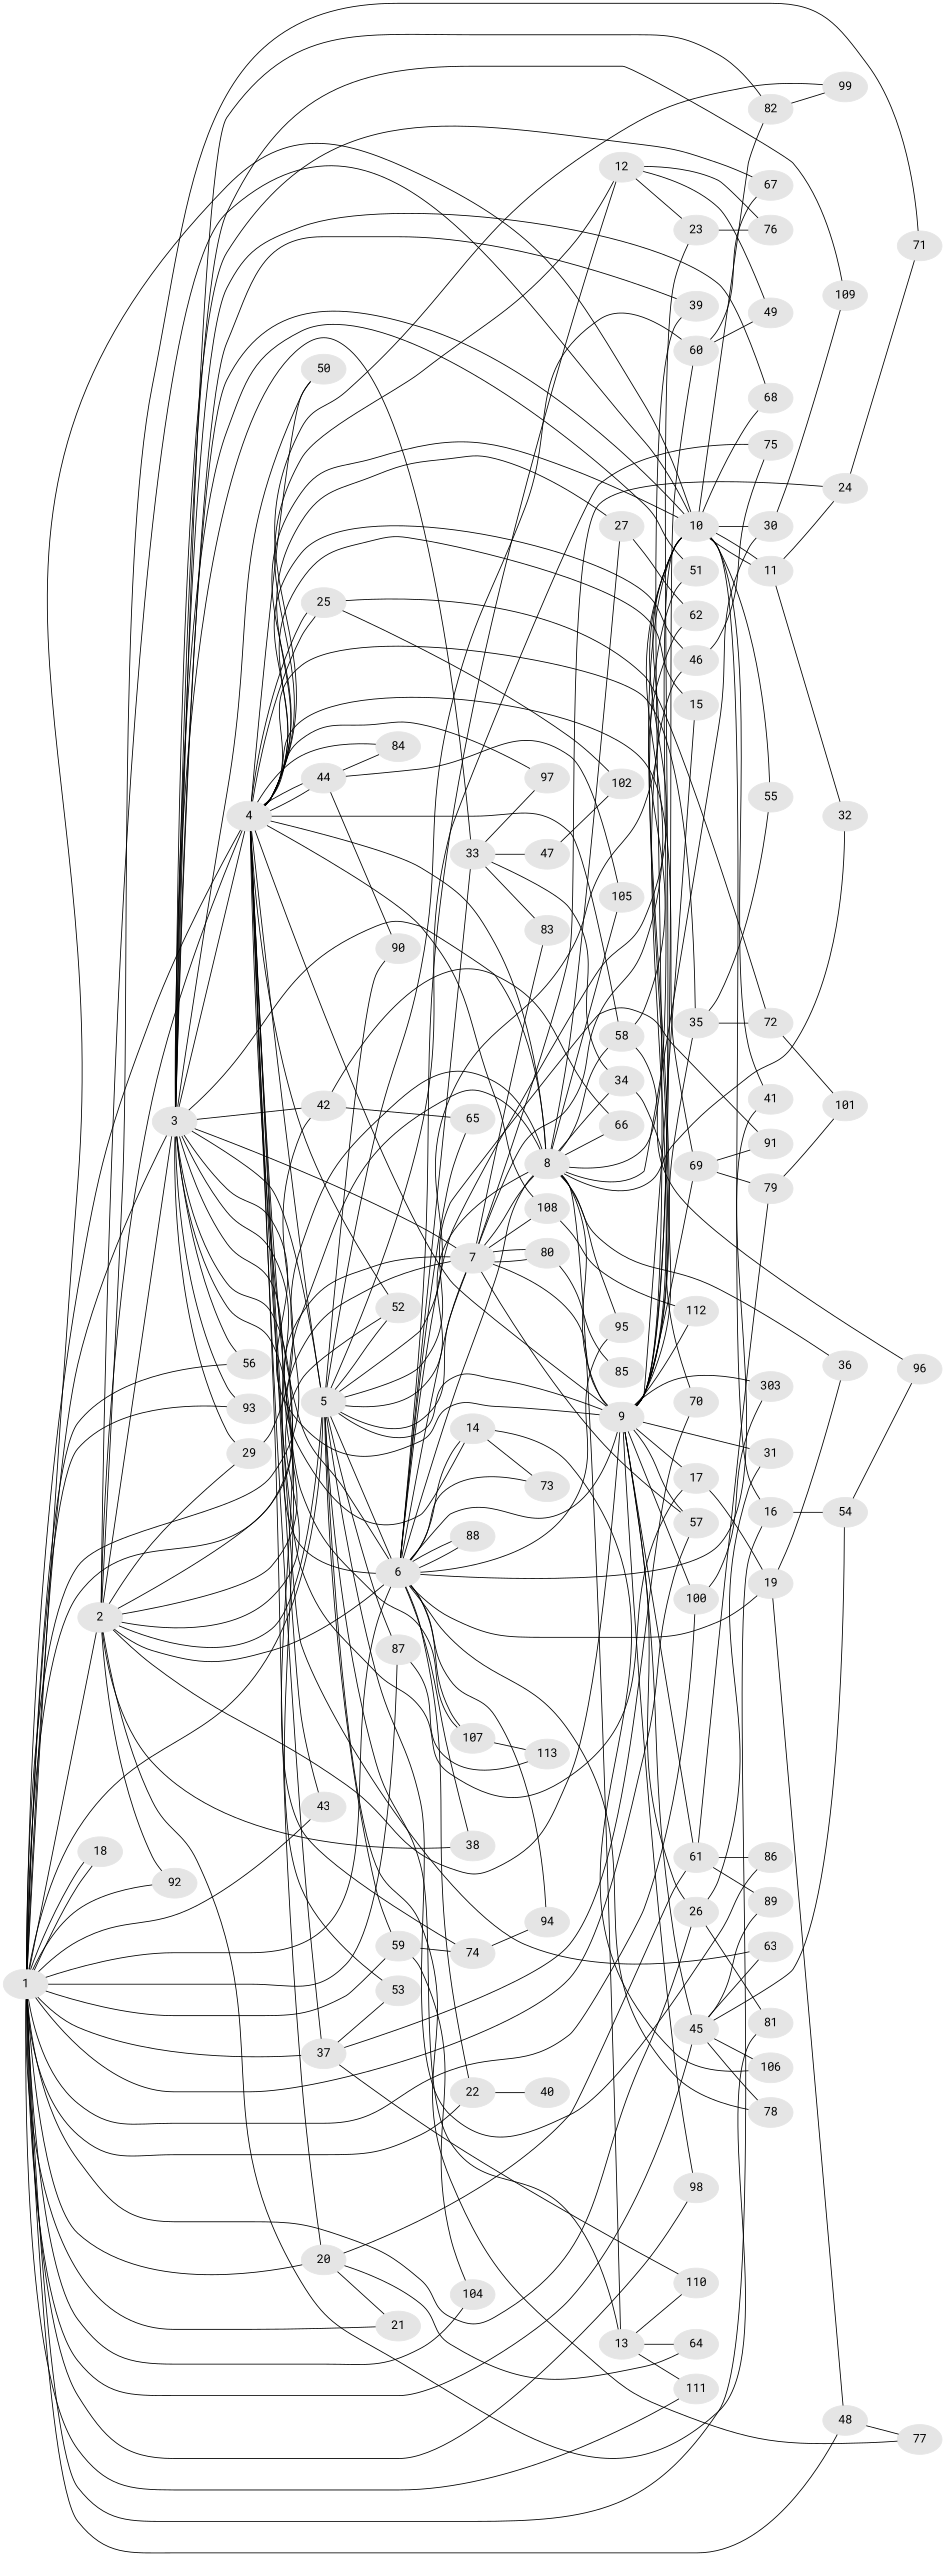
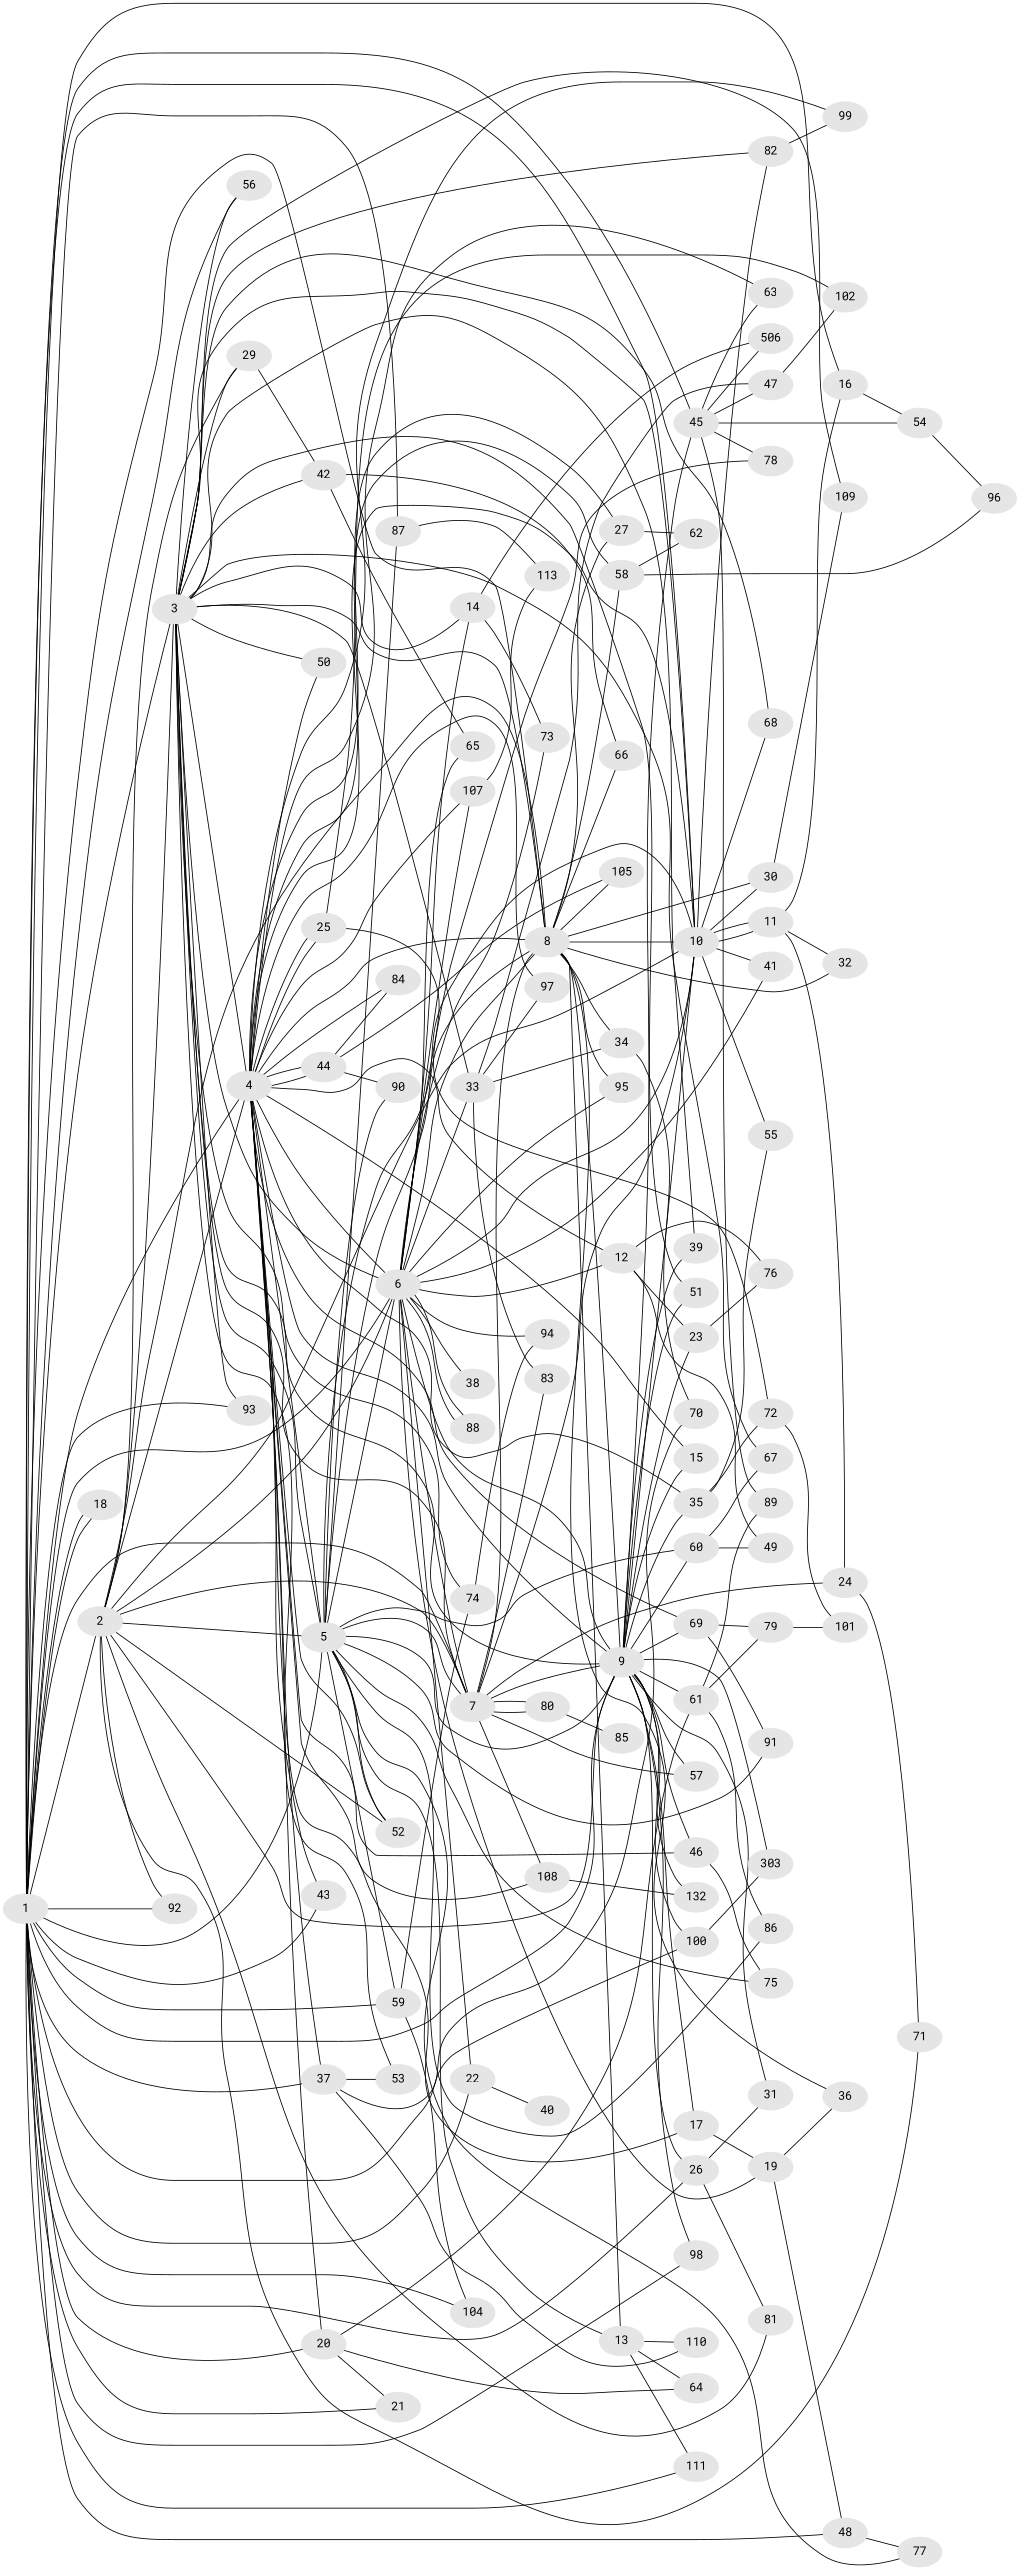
edge "47" -- "45": added
edge "10" -- "16": now "11" -- "16"
node "112": label "112" -> "132"
edge "2" -- "38": removed
edge "57" -- "1": now "9" -- "1"
node "106": label "106" -> "506"
